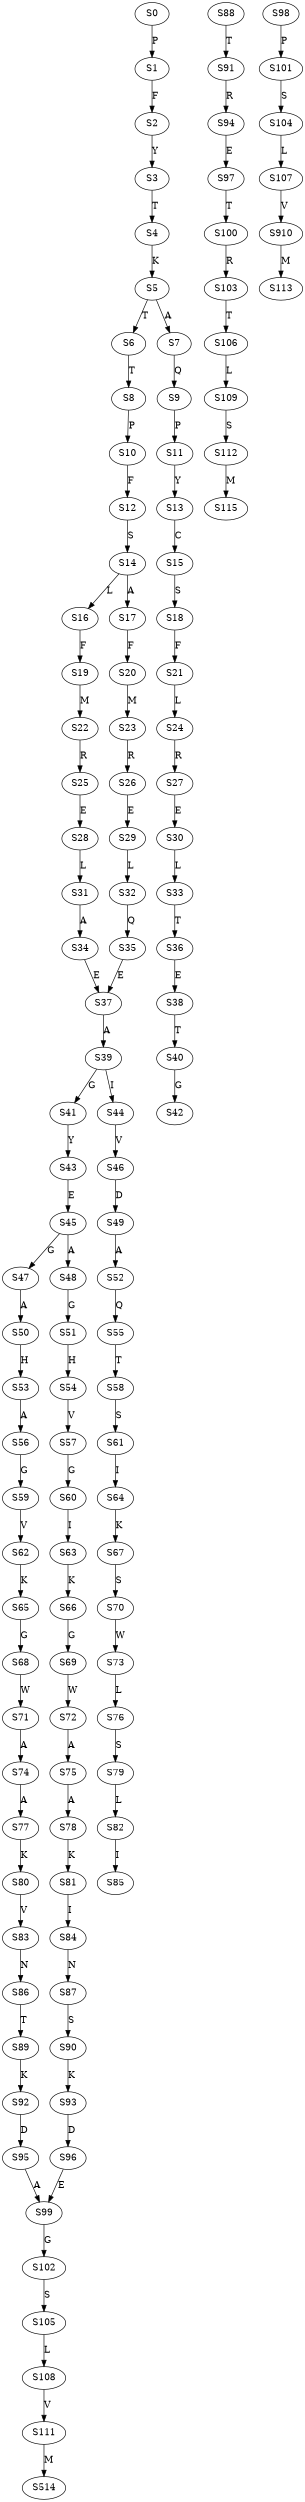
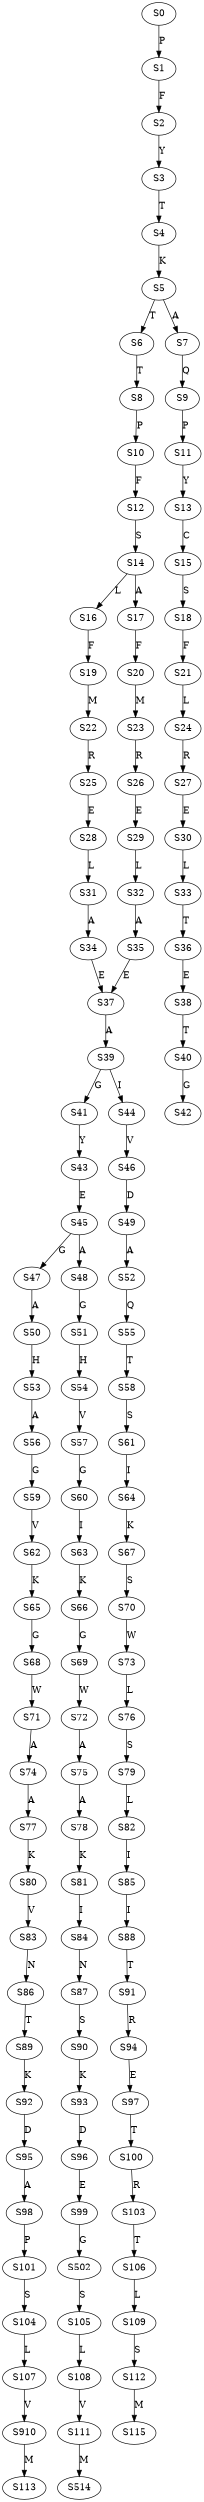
edge "S32" -> "S35": label "Q" -> "A"
edge "S85" -> "S88": added, label "I"
edge "S95" -> "S99": now "S95" -> "S98"
node "S102": label "S102" -> "S502"
